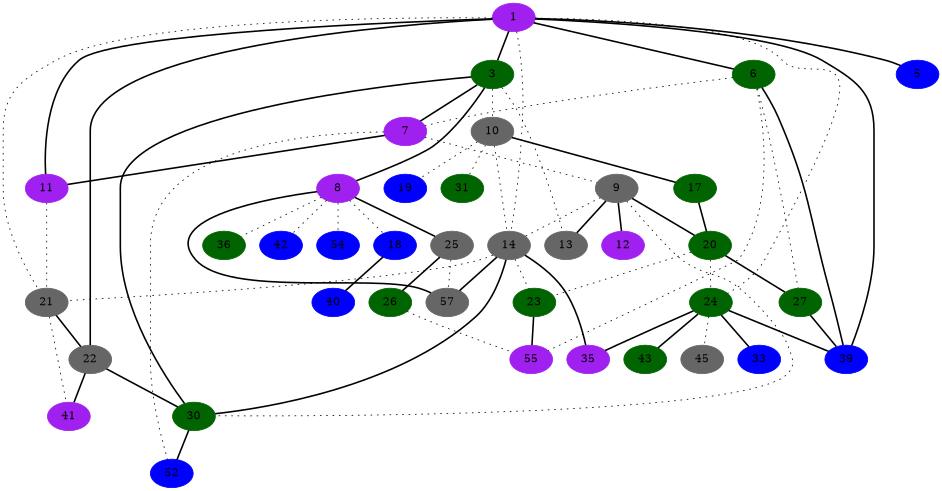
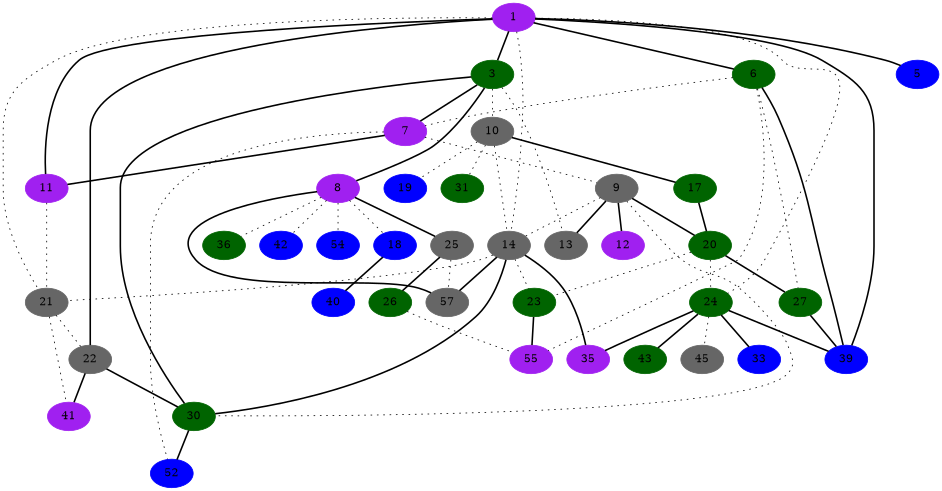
edge "21" -- "22": style bold -> dotted
